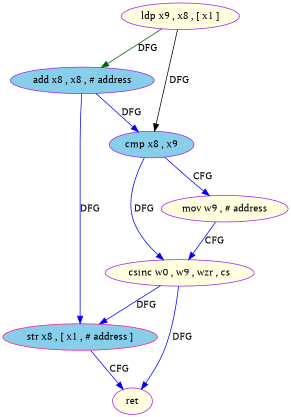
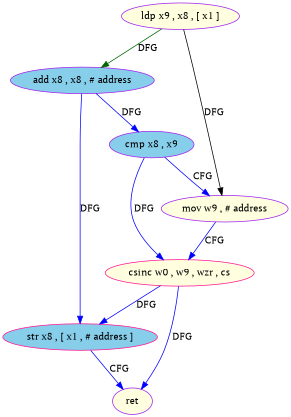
edge "ldp x9 , x8 , [ x1 ]" -> "cmp x8 , x9": now "ldp x9 , x8 , [ x1 ]" -> "mov w9 , # address"
node "csinc w0 , w9 , wzr , cs": color purple -> deeppink
